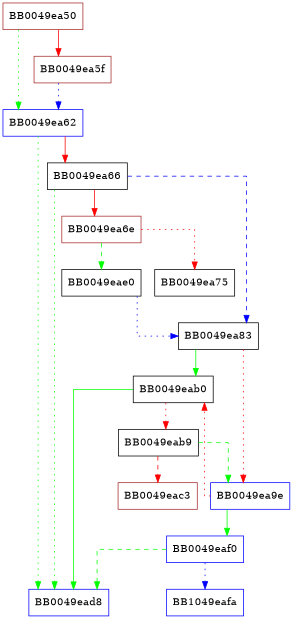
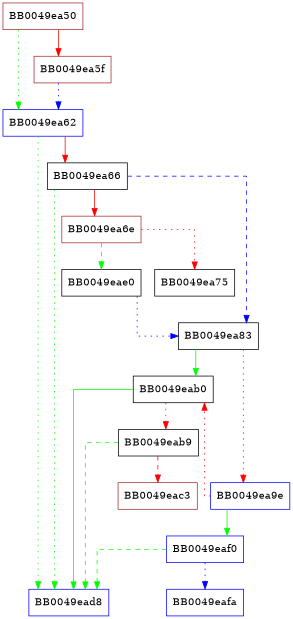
edge "BB0049eab9" -> "BB0049ea9e": now "BB0049eab9" -> "BB0049ead8"
node "BB1049eafa": label "BB1049eafa" -> "BB0049eafa"
